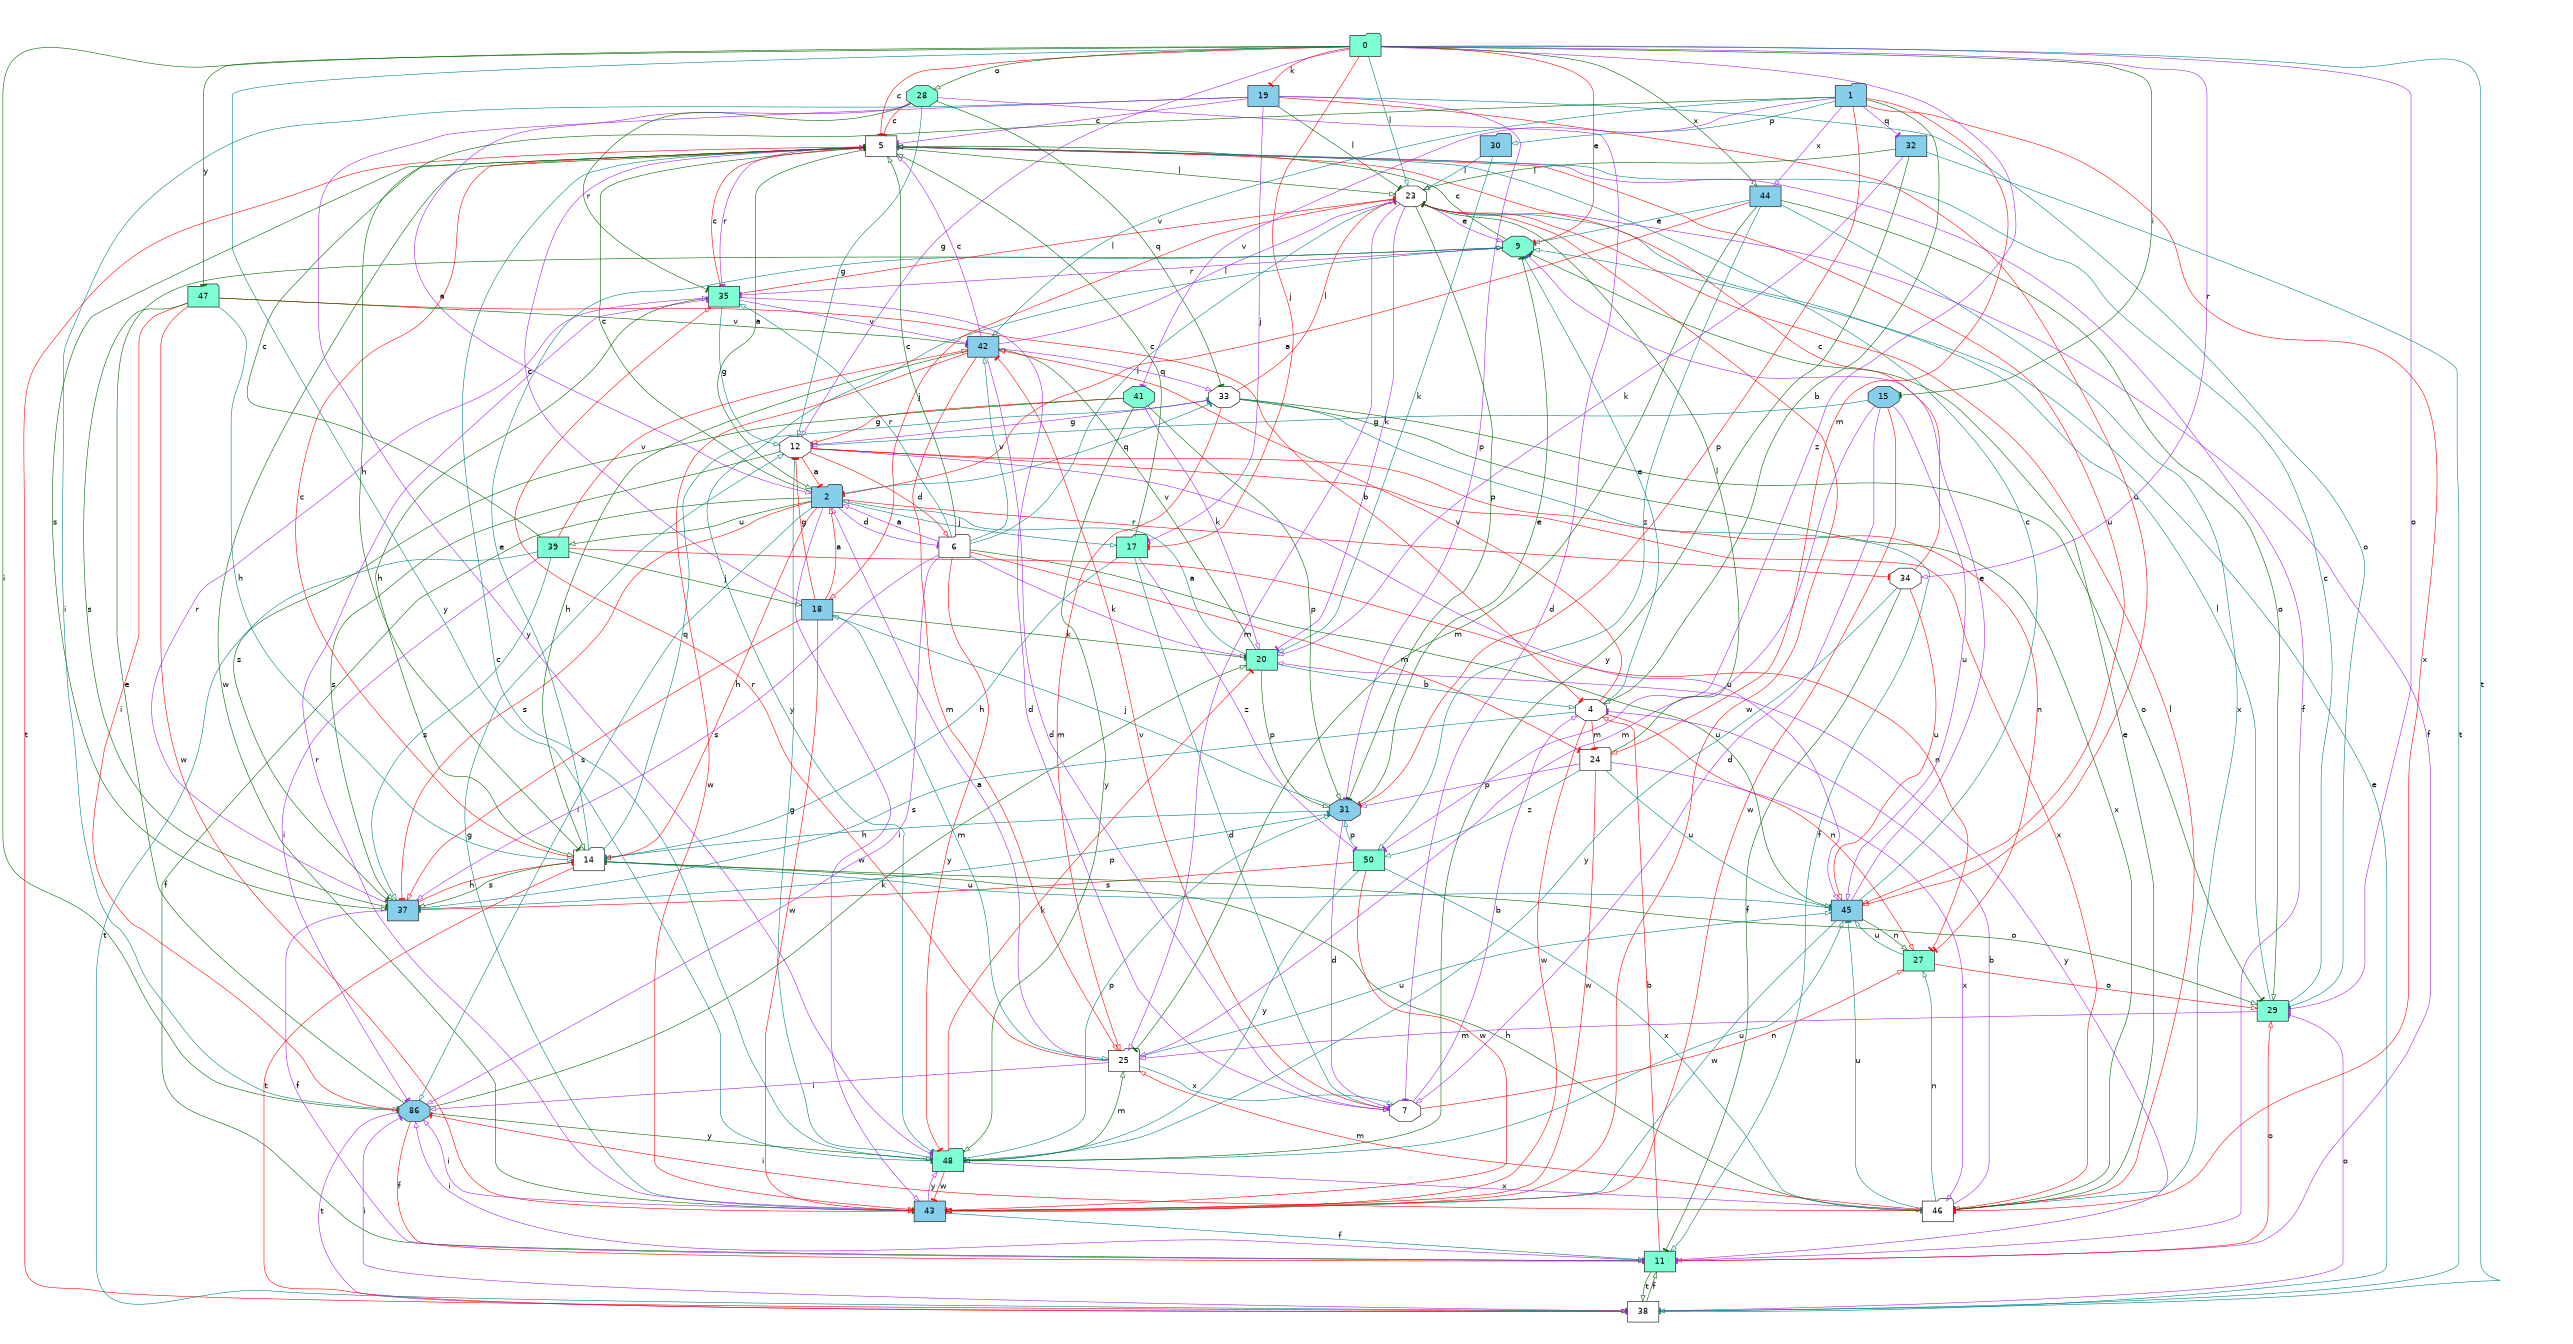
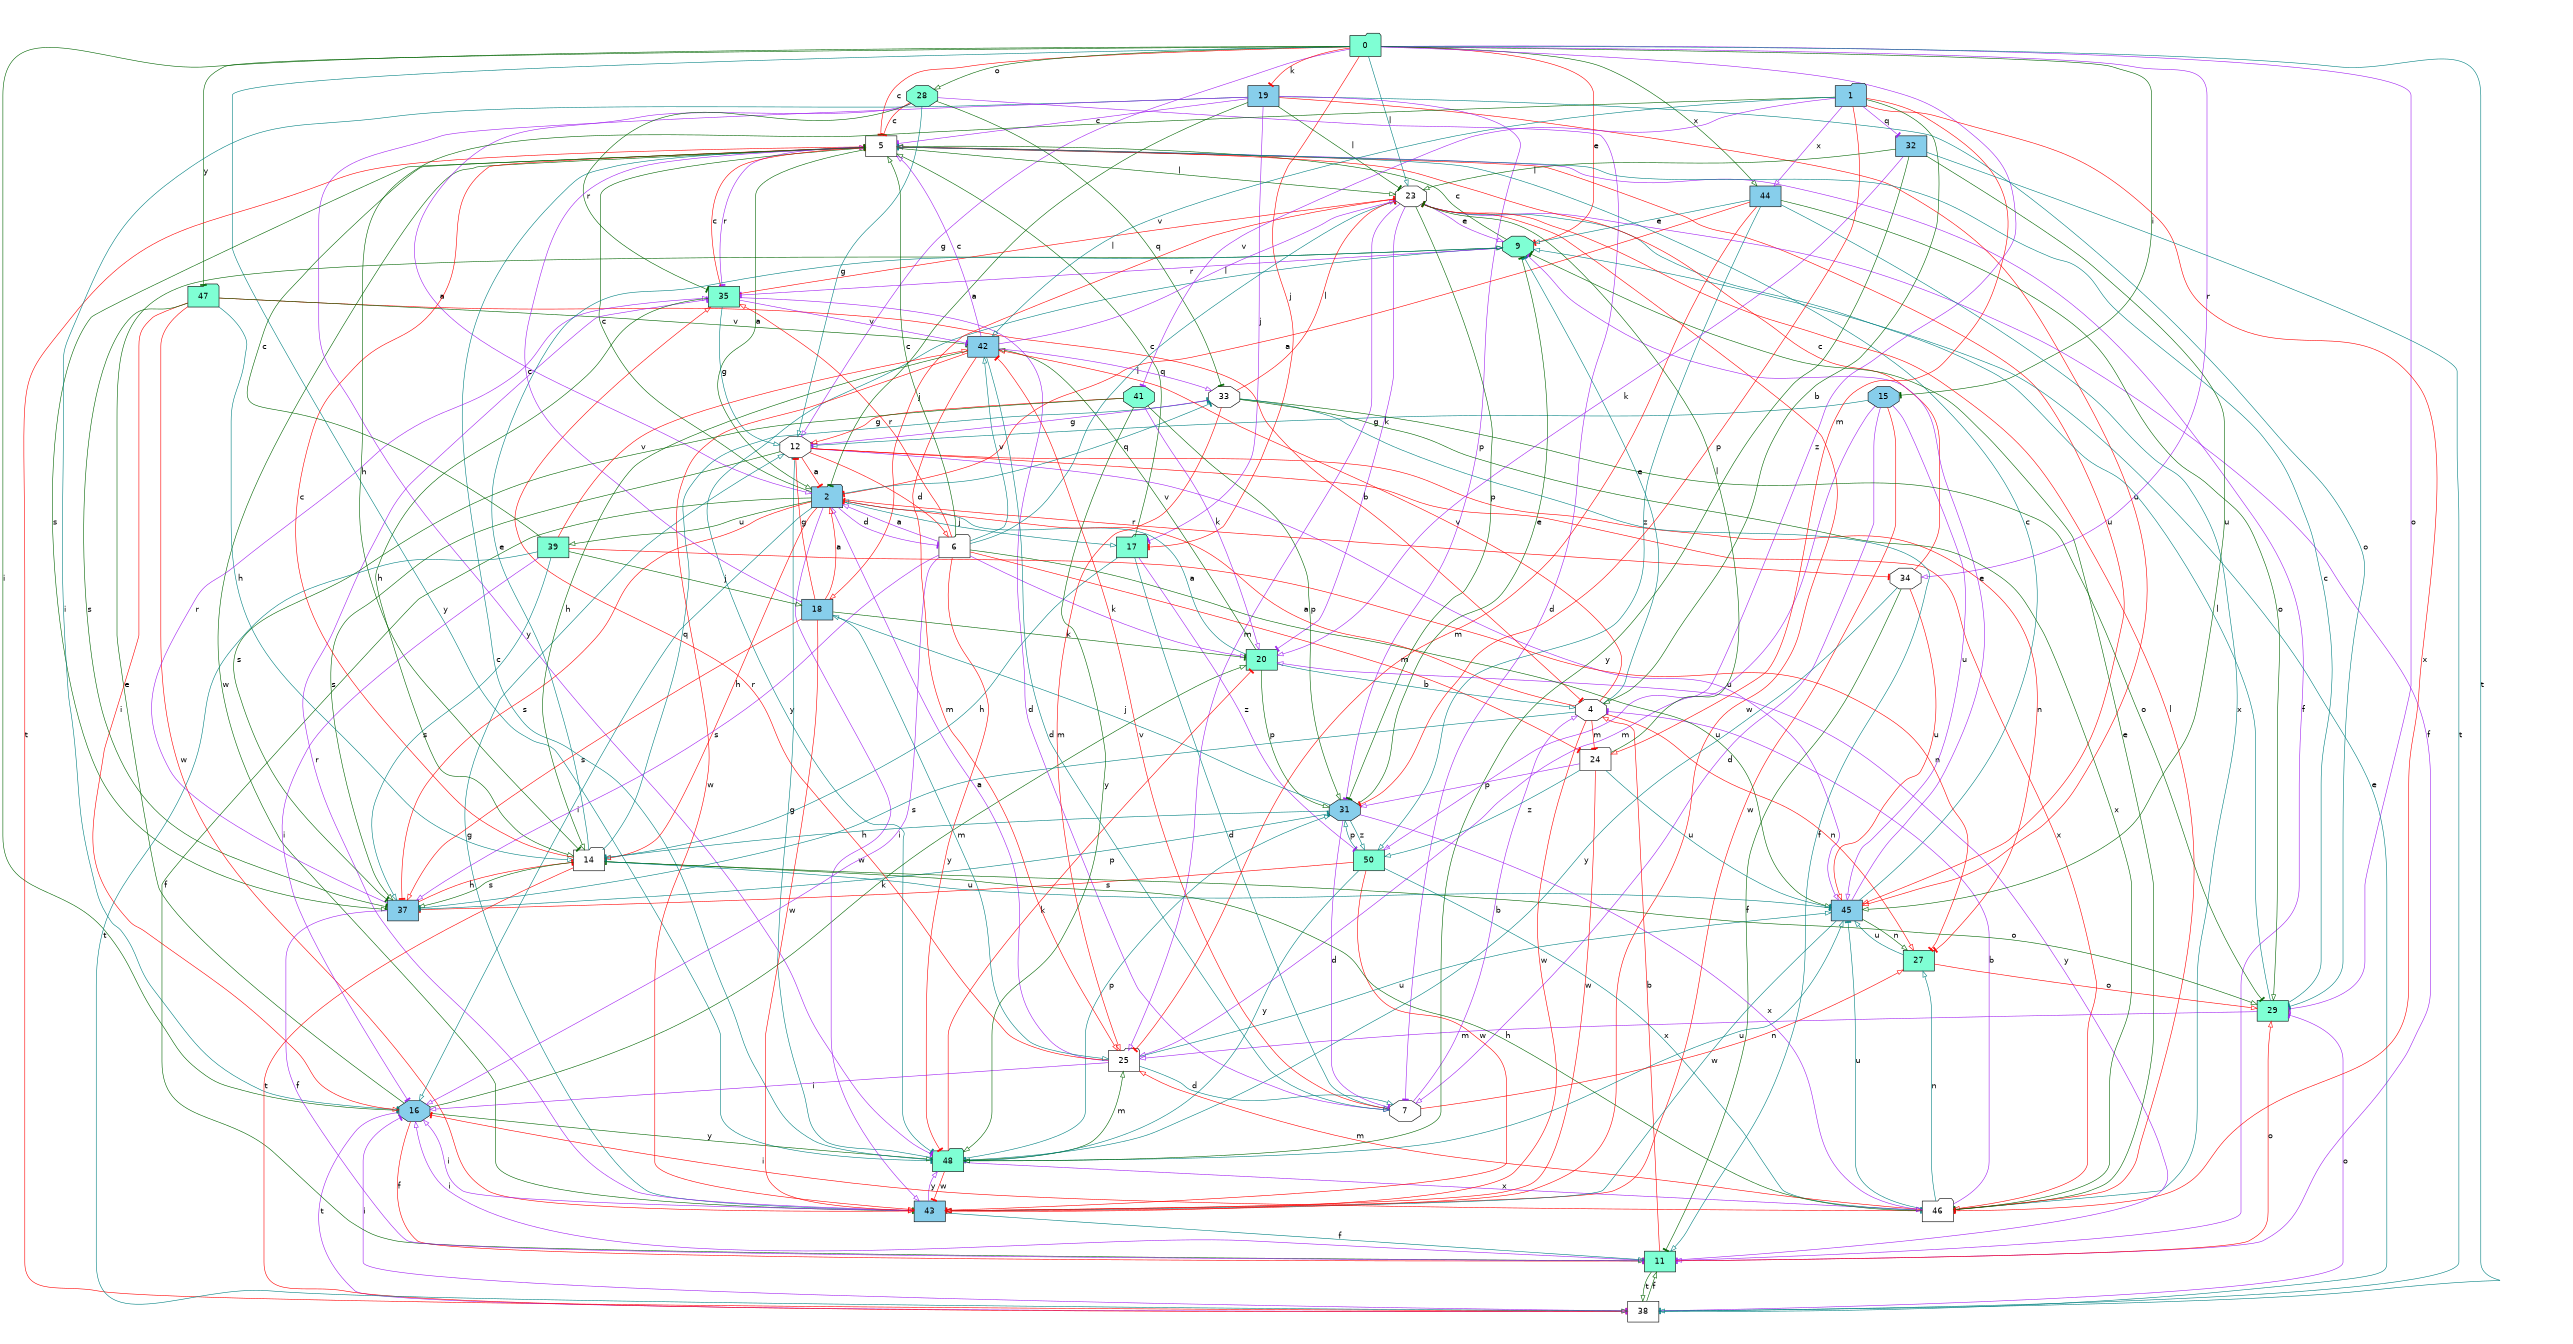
node "30": removed
edge "19" -> "2": added, label "a"
edge "0" -> "50": arrowhead tee -> onormal
edge "6" -> "35": color teal -> red
edge "4" -> "2": added, label "a"
edge "32" -> "45": added, label "u"
edge "44" -> "25": color darkgreen -> red
edge "42" -> "7": color purple -> teal
edge "31" -> "50": added, label "z"
edge "24" -> "46": now "31" -> "46"
edge "25" -> "7": label "x" -> "d"
node "86": label "86" -> "16"
